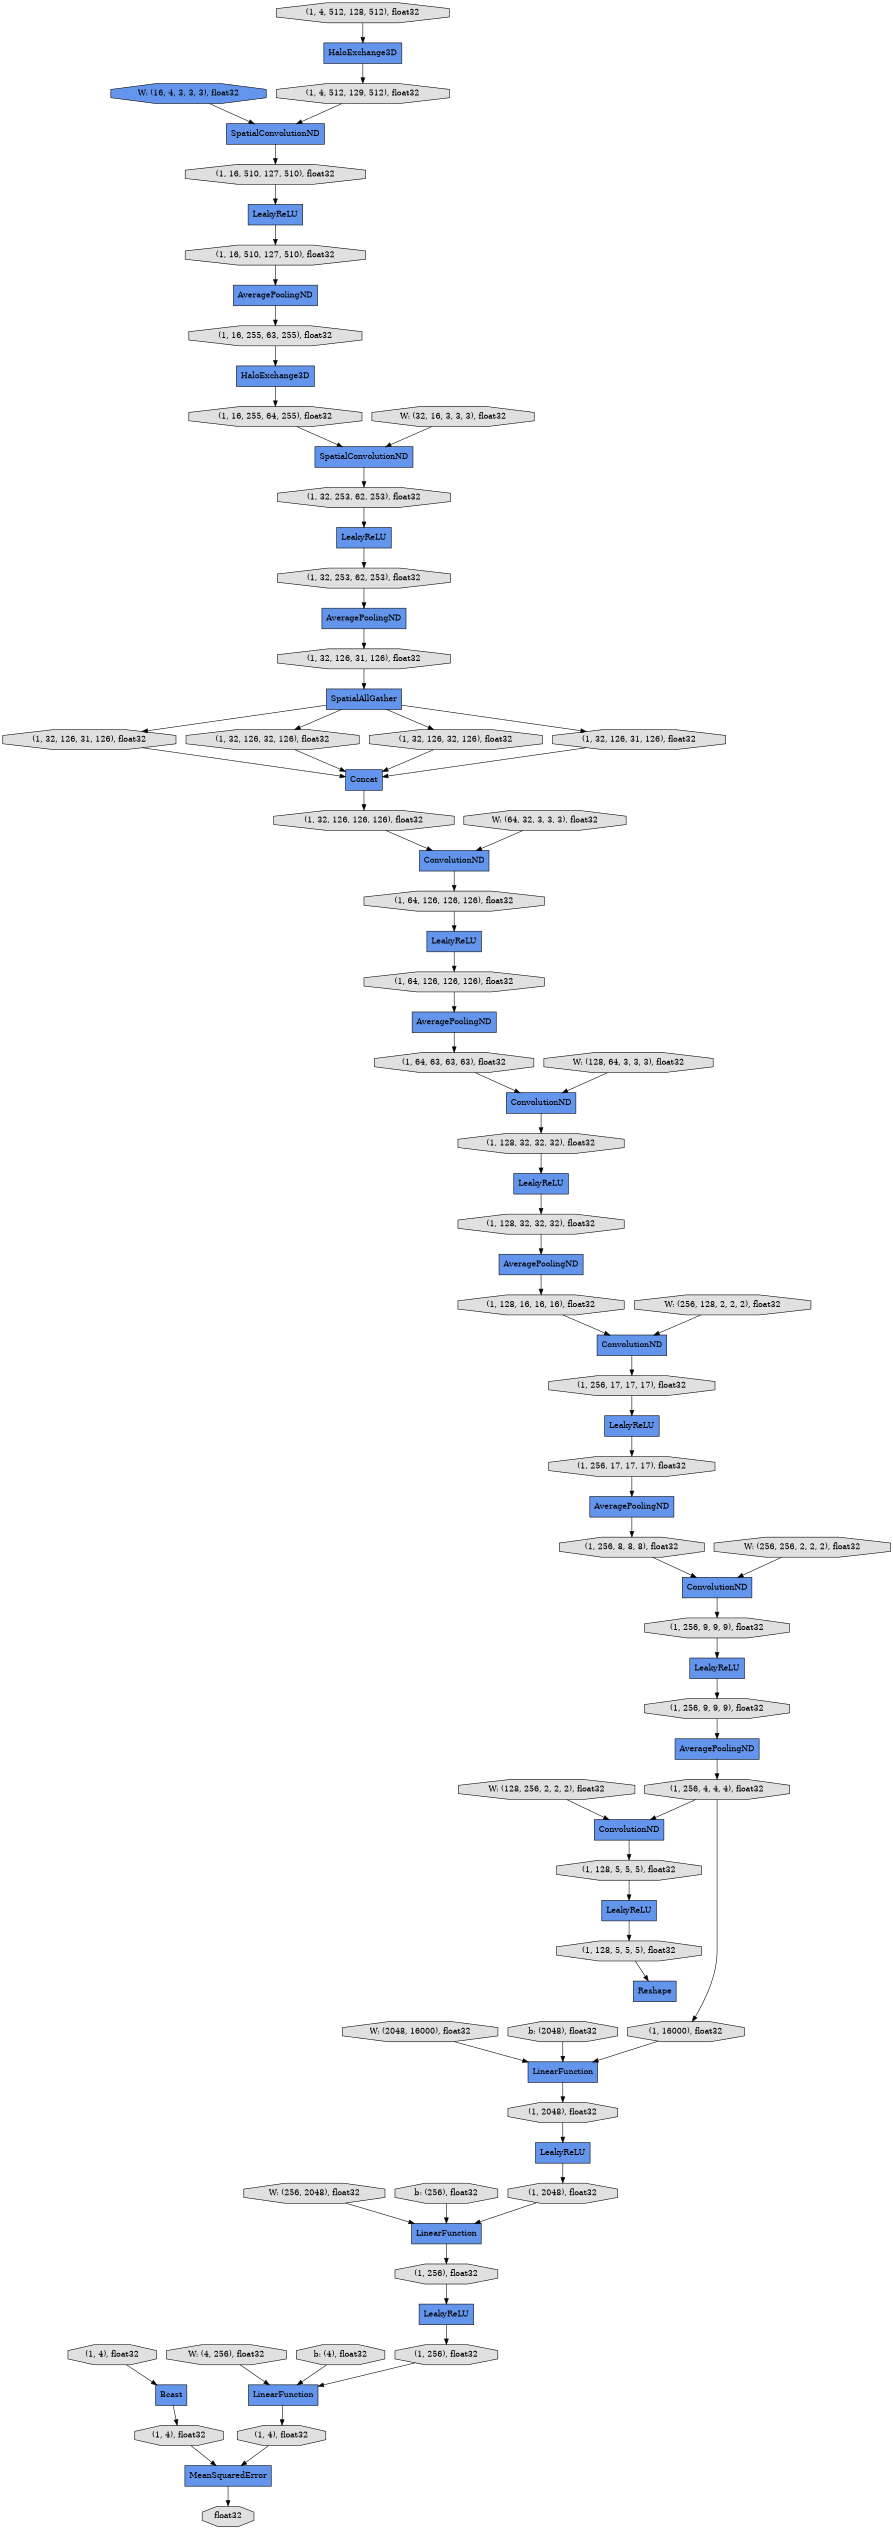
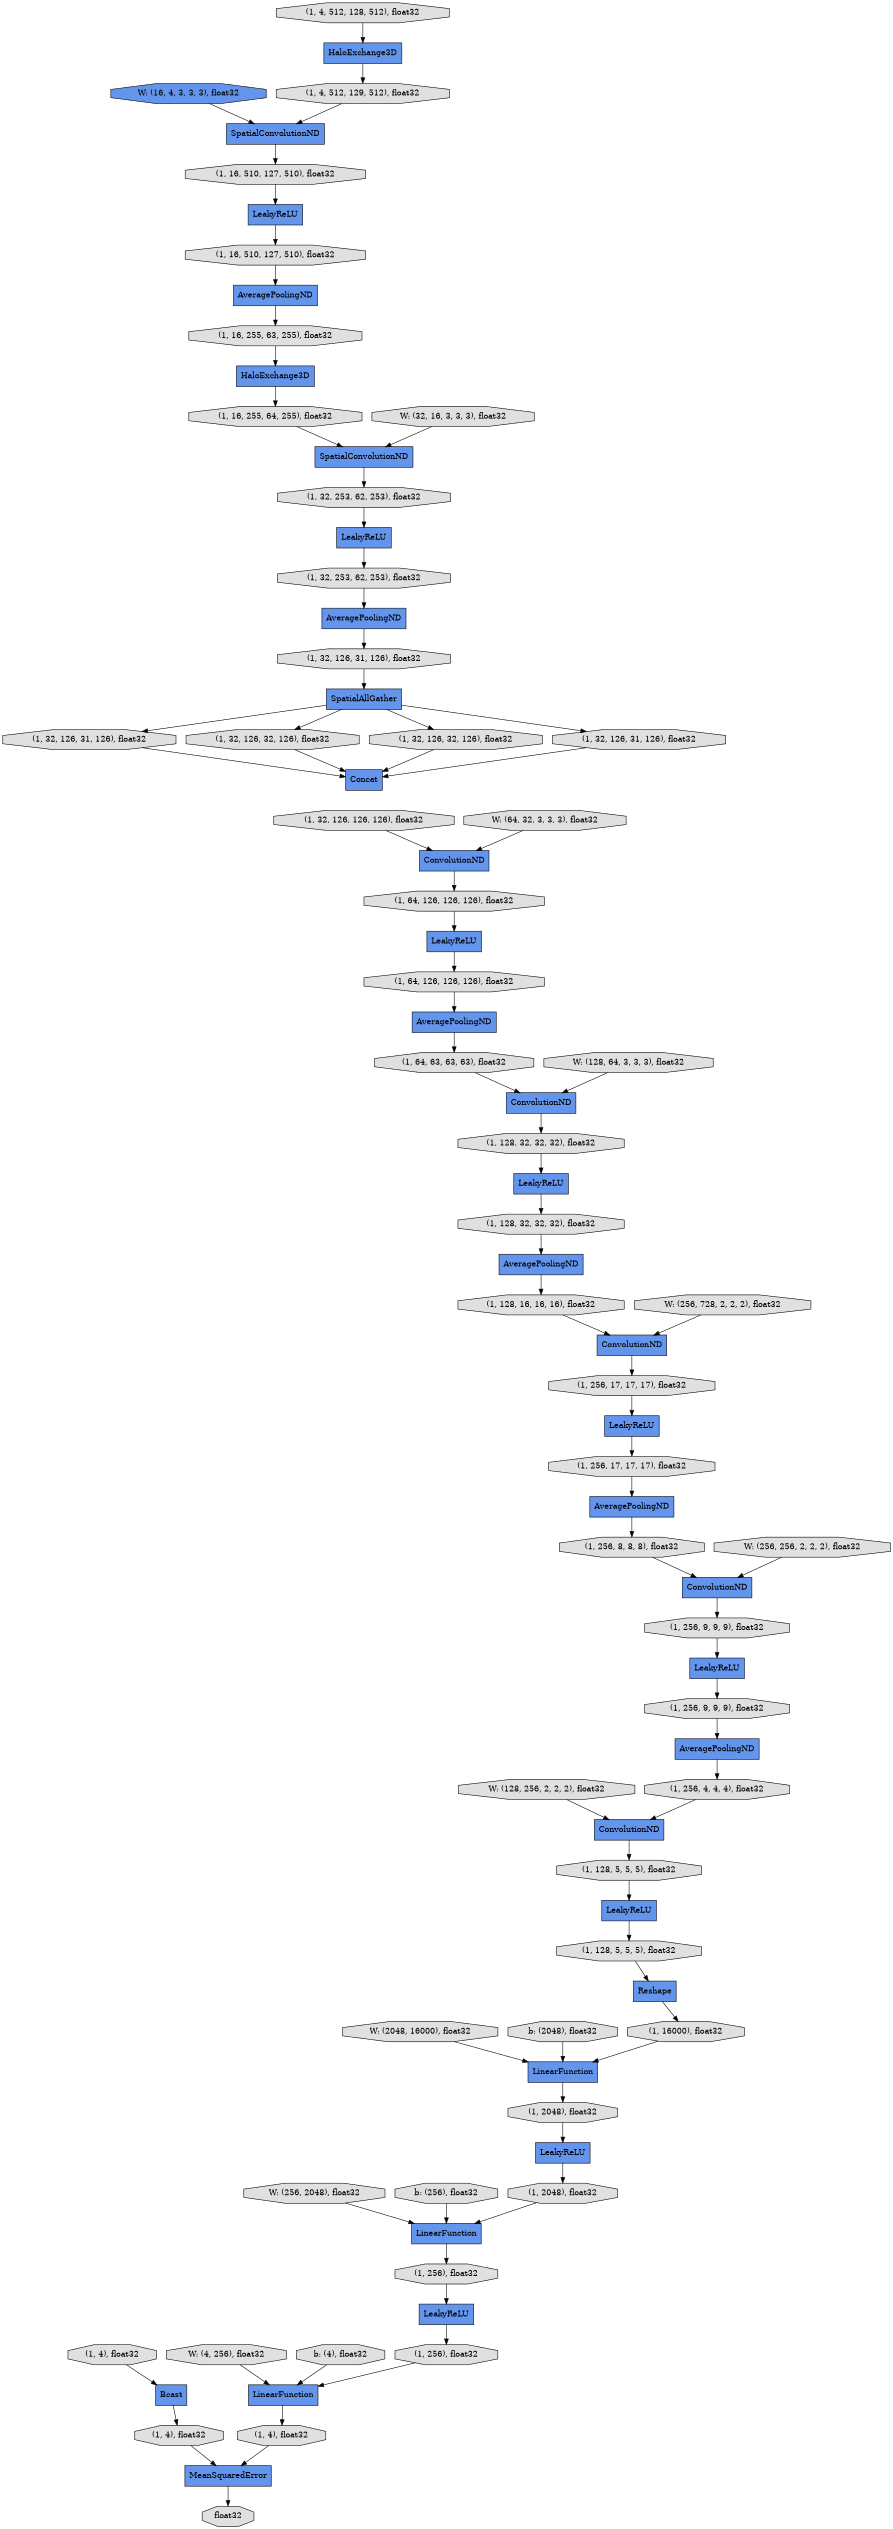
edge "Concat" -> "(1, 32, 126, 126, 126), float32": removed
node "W: (256, 128, 2, 2, 2), float32": label "W: (256, 128, 2, 2, 2), float32" -> "W: (256, 728, 2, 2, 2), float32"
edge "(1, 256, 4, 4, 4), float32" -> "(1, 16000), float32": now "Reshape" -> "(1, 16000), float32"
